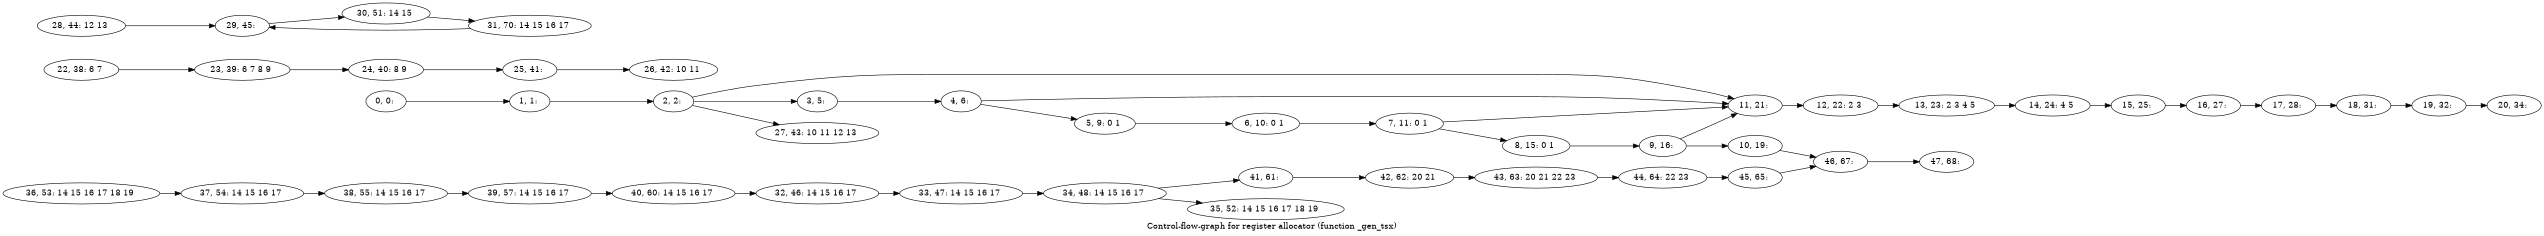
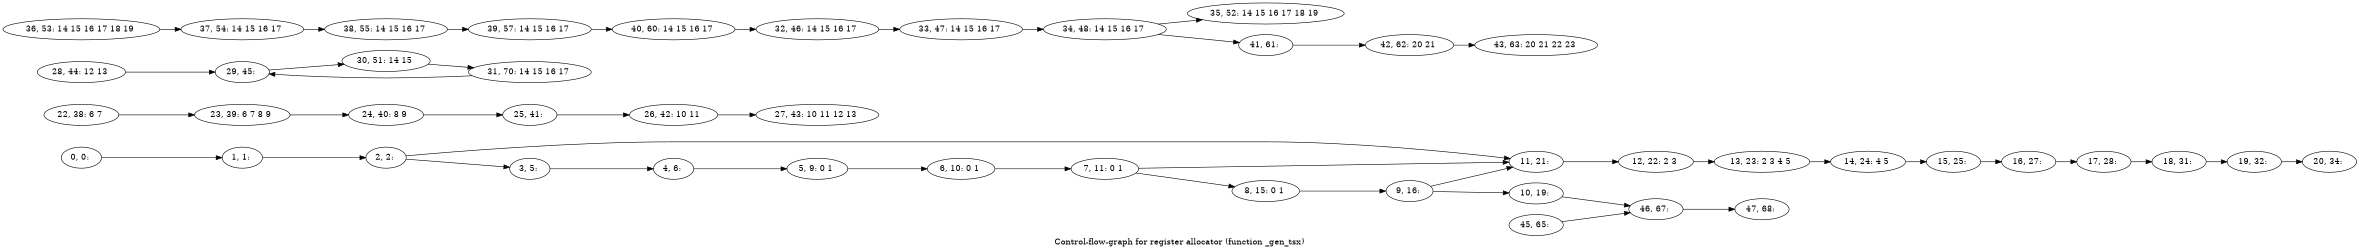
edge "4, 6:" -> "11, 21:": removed
edge "2, 2:" -> "27, 43: 10 11 12 13": now "26, 42: 10 11" -> "27, 43: 10 11 12 13"
node "44, 64: 22 23": removed
